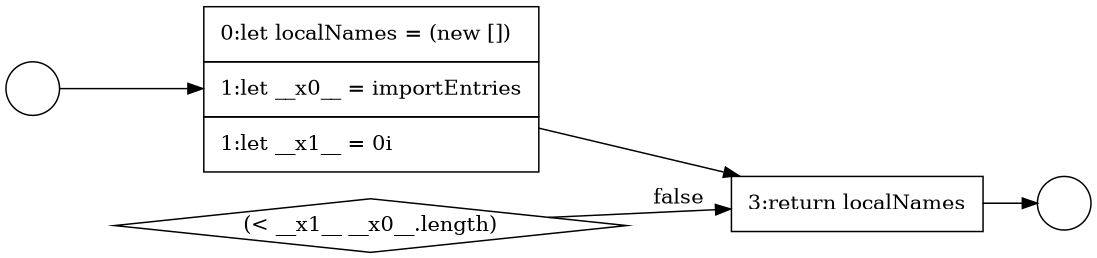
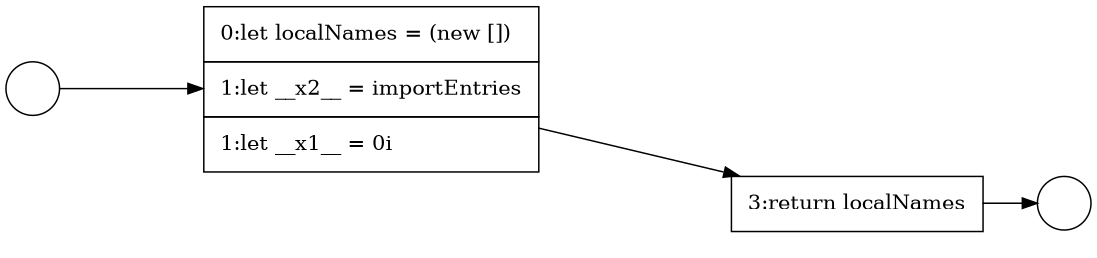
node "0:let localNames = (new [])": text "1:let __x0__ = importEntries" -> "1:let __x2__ = importEntries"
node "(< __x1__ __x0__.length)": removed
